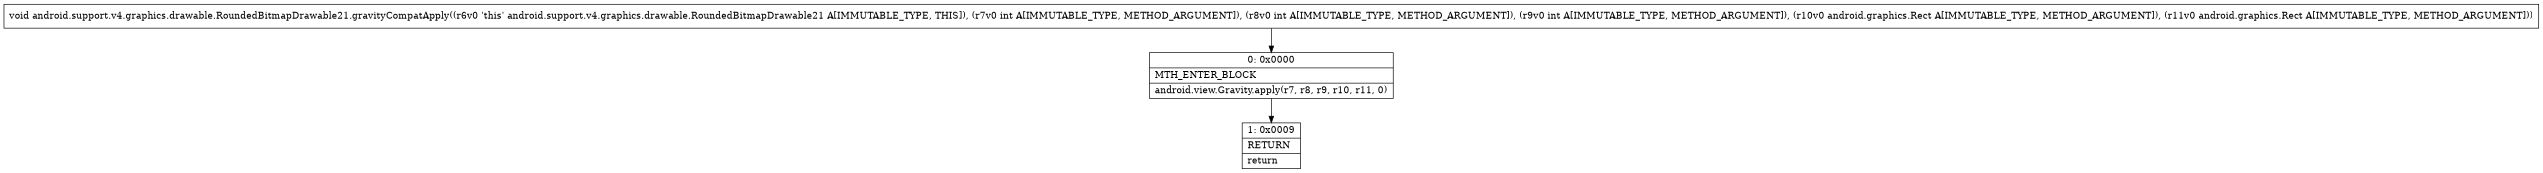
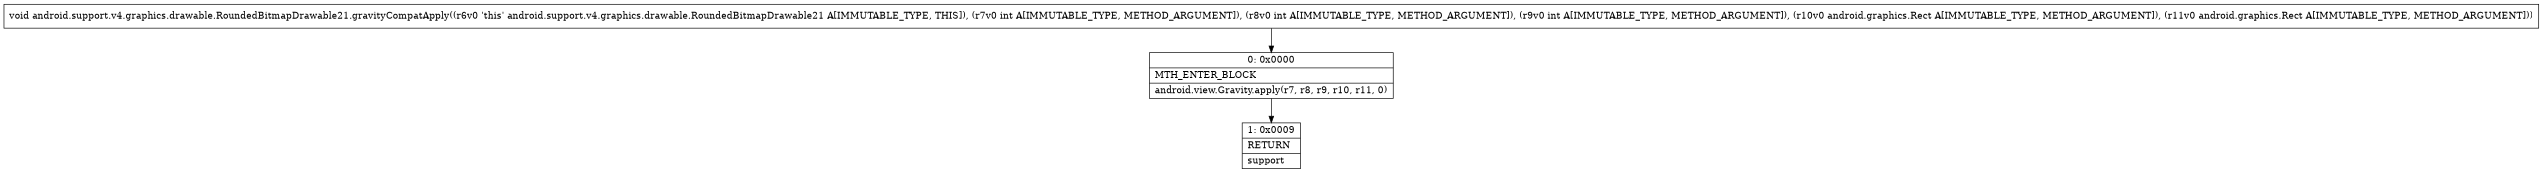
node "1: 0x0009": text "return" -> "support"
